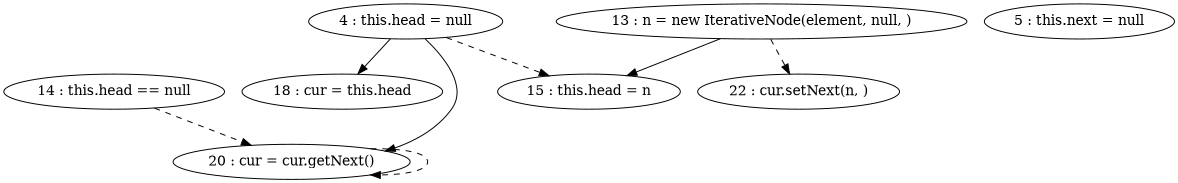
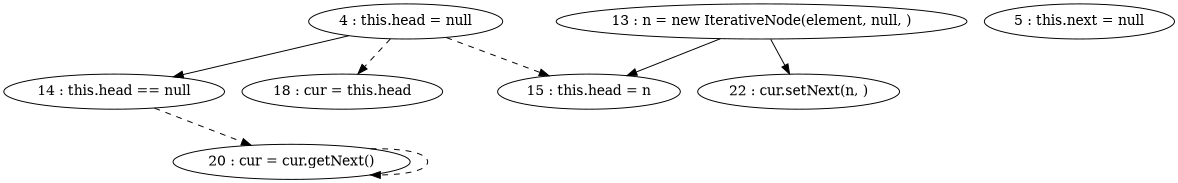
edge "13 : n = new IterativeNode(element, null, )" -> "22 : cur.setNext(n, )": style dashed -> solid
edge "4 : this.head = null" -> "18 : cur = this.head": style solid -> dashed
edge "4 : this.head = null" -> "20 : cur = cur.getNext()": now "4 : this.head = null" -> "14 : this.head == null"
